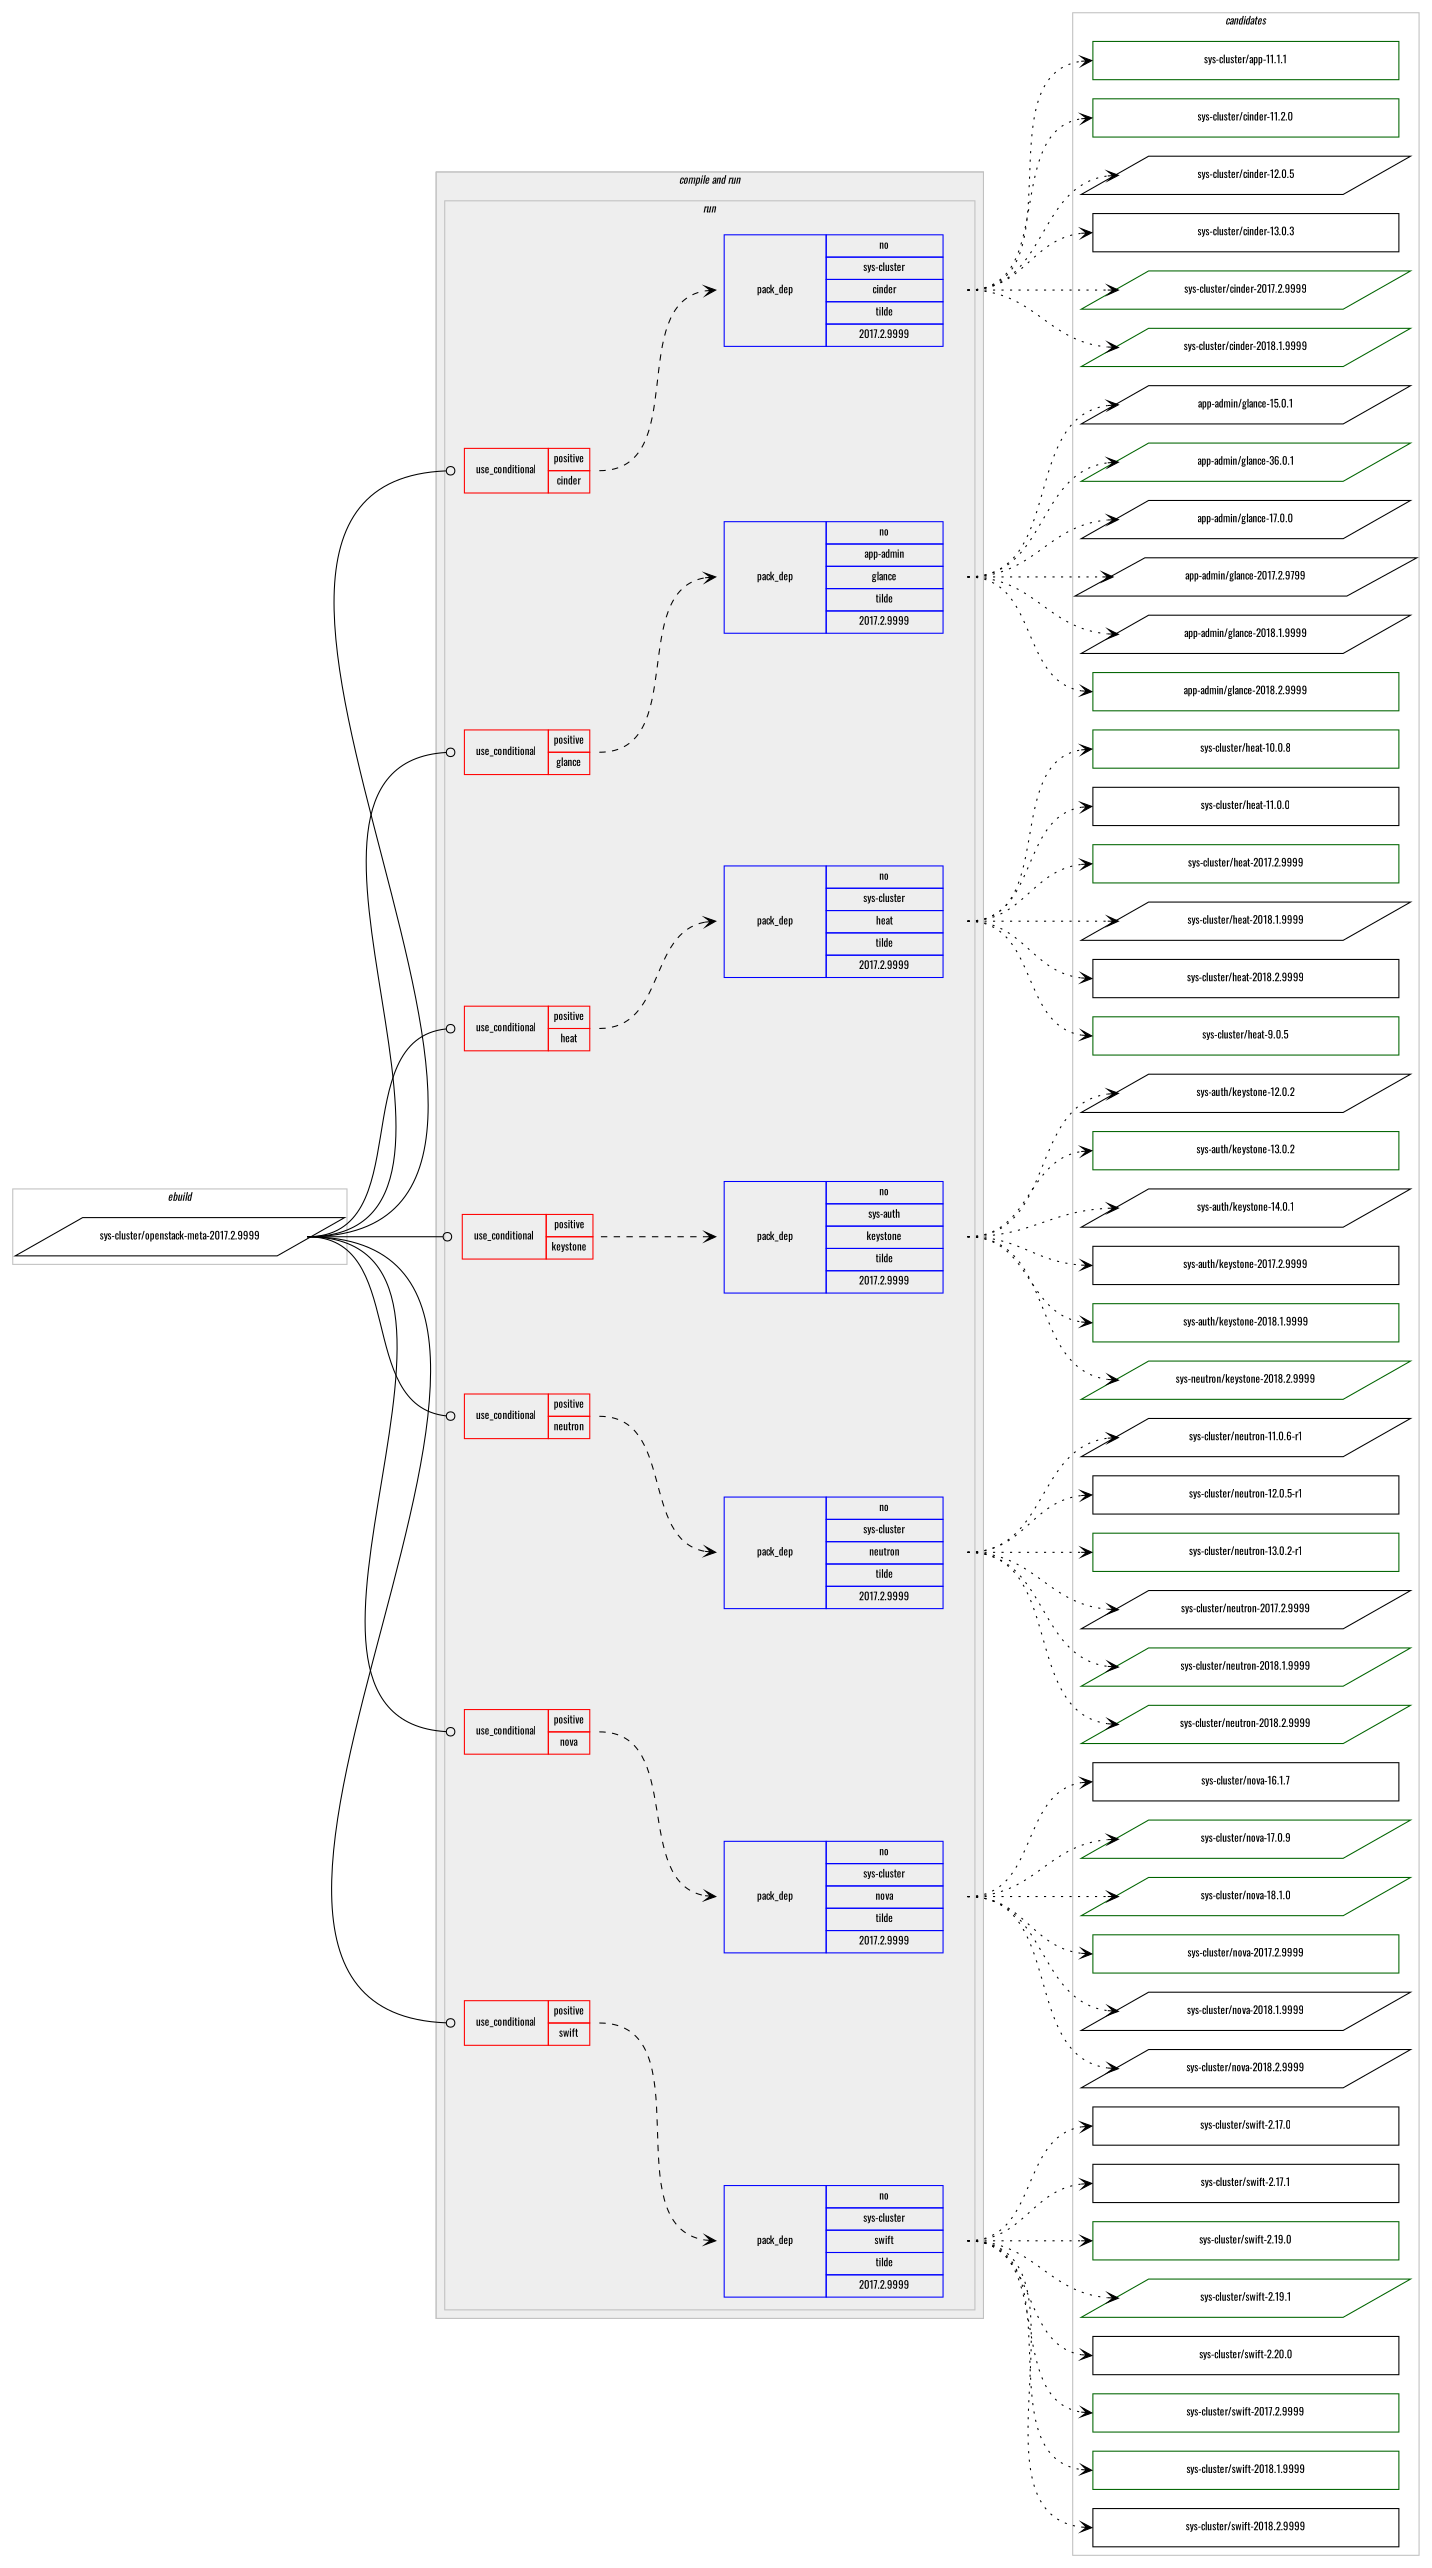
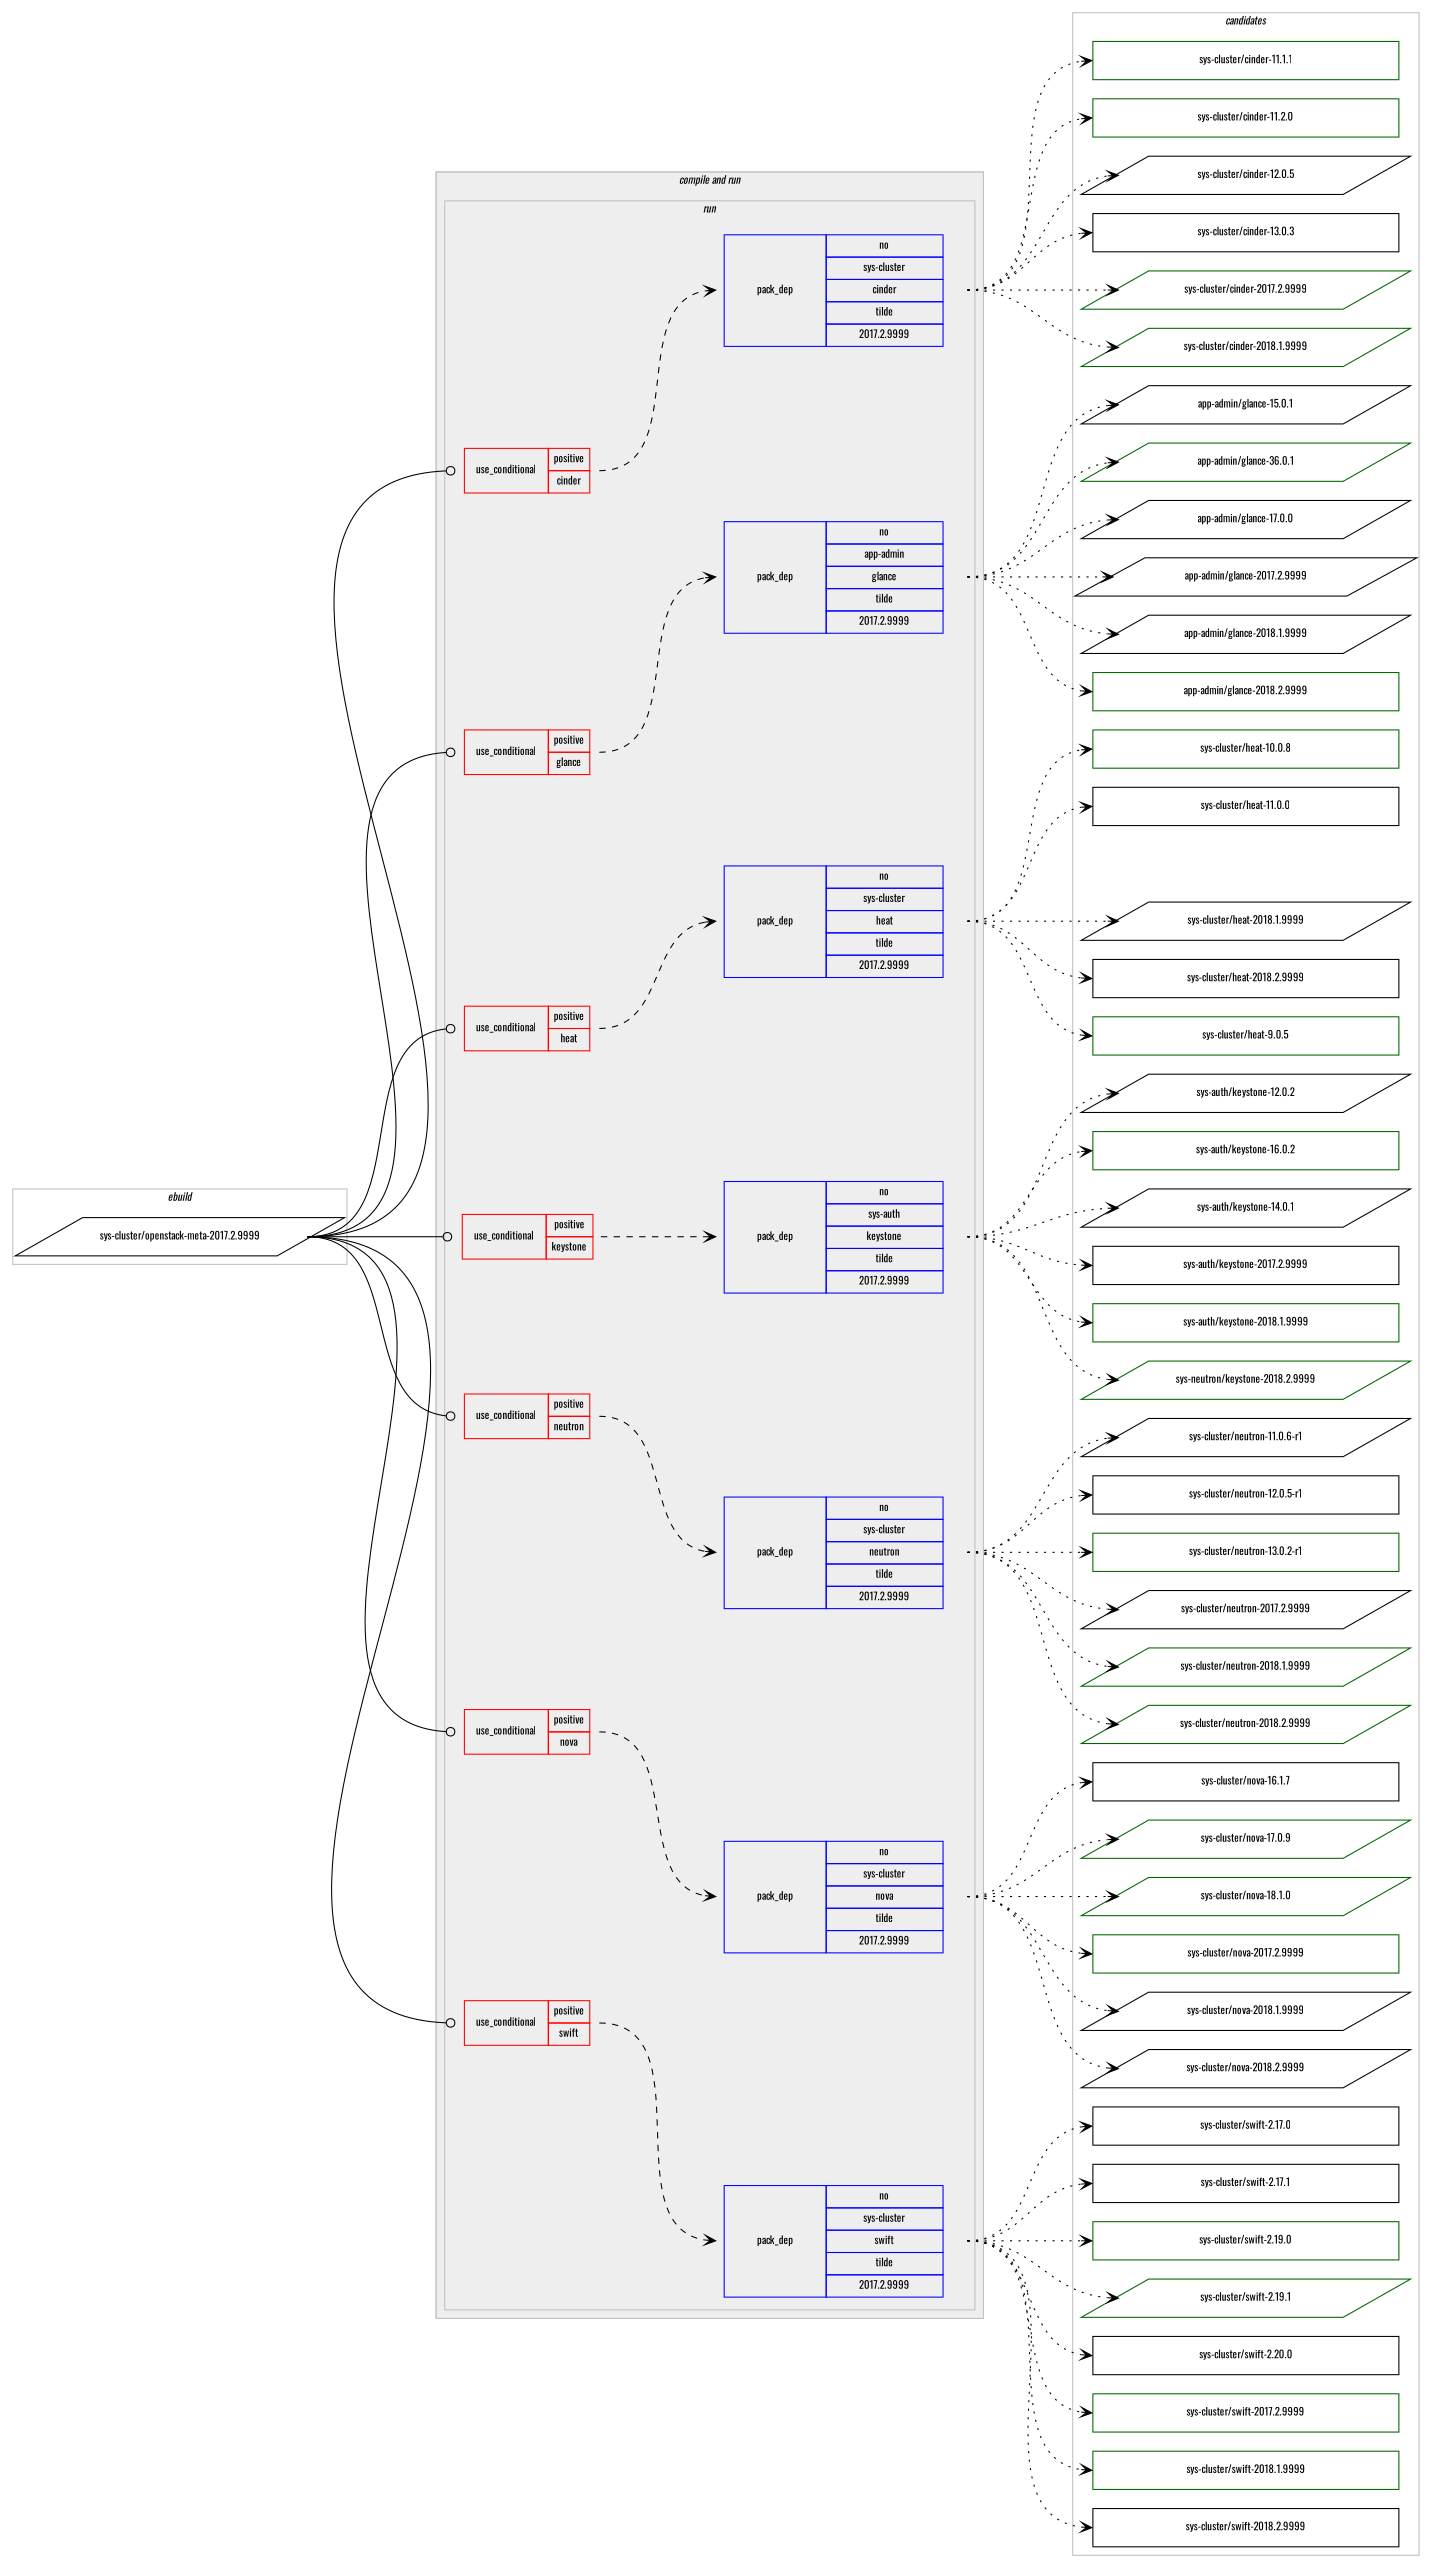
node "sys-cluster/app-11.1.1": label "sys-cluster/app-11.1.1" -> "sys-cluster/cinder-11.1.1"
node "app-admin/glance-2017.2.9799": label "app-admin/glance-2017.2.9799" -> "app-admin/glance-2017.2.9999"
node "sys-cluster/heat-2017.2.9999": removed
node "sys-auth/keystone-13.0.2": label "sys-auth/keystone-13.0.2" -> "sys-auth/keystone-16.0.2"
